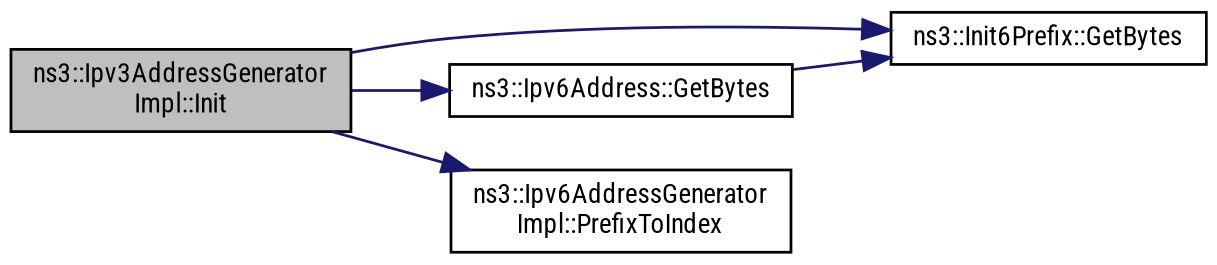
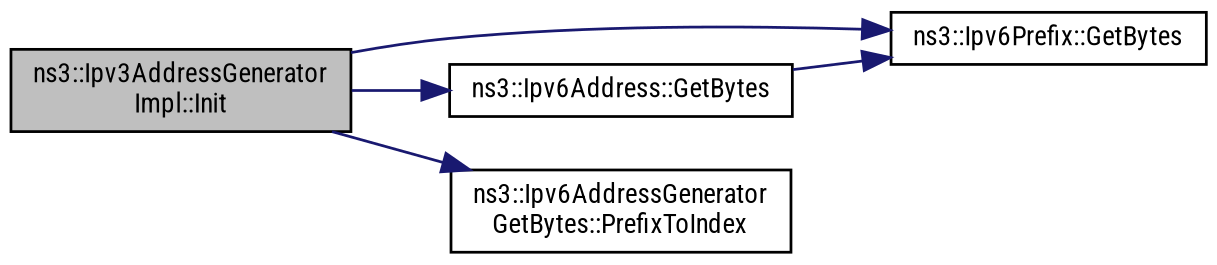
node "ns3::Init6Prefix::GetBytes": label "ns3::Init6Prefix::GetBytes" -> "ns3::Ipv6Prefix::GetBytes"
node "ns3::Ipv6AddressGenerator Impl::PrefixToIndex": label "ns3::Ipv6AddressGenerator Impl::PrefixToIndex" -> "ns3::Ipv6AddressGenerator GetBytes::PrefixToIndex"
